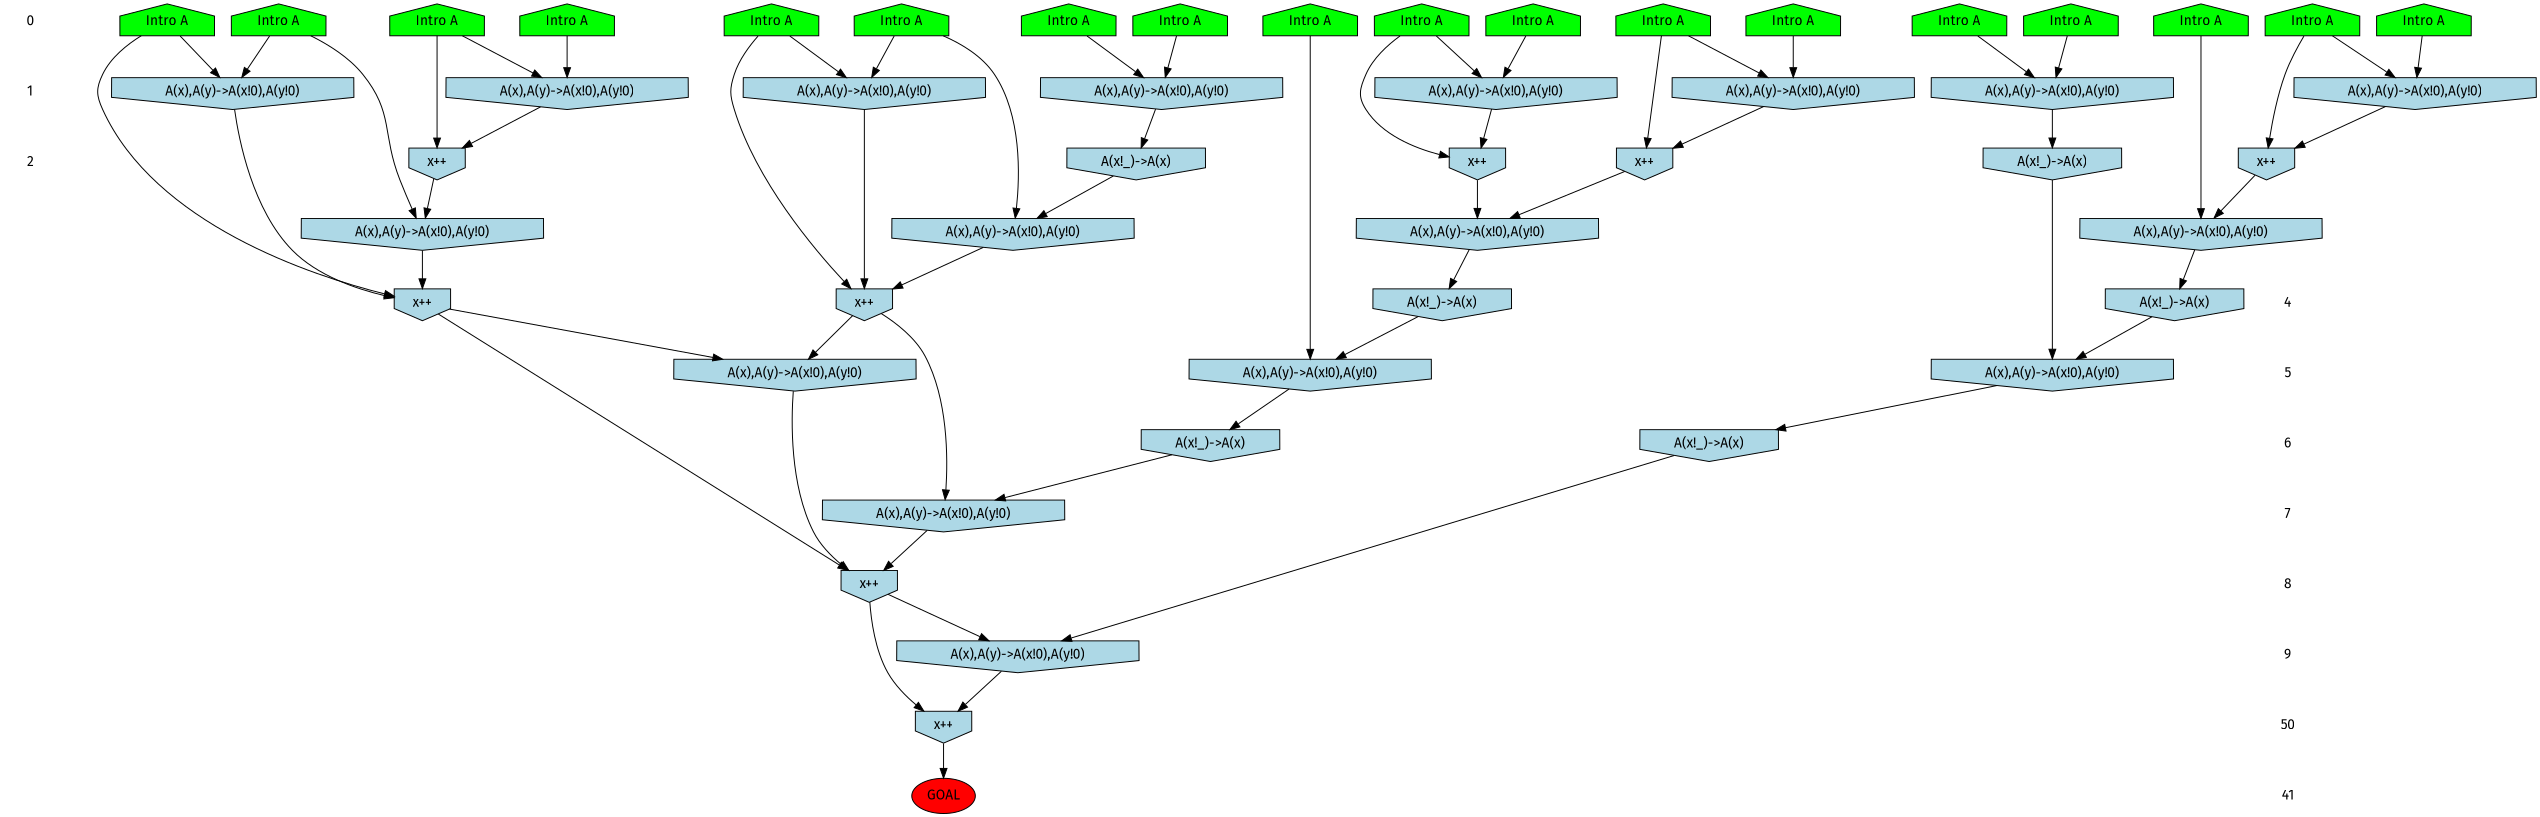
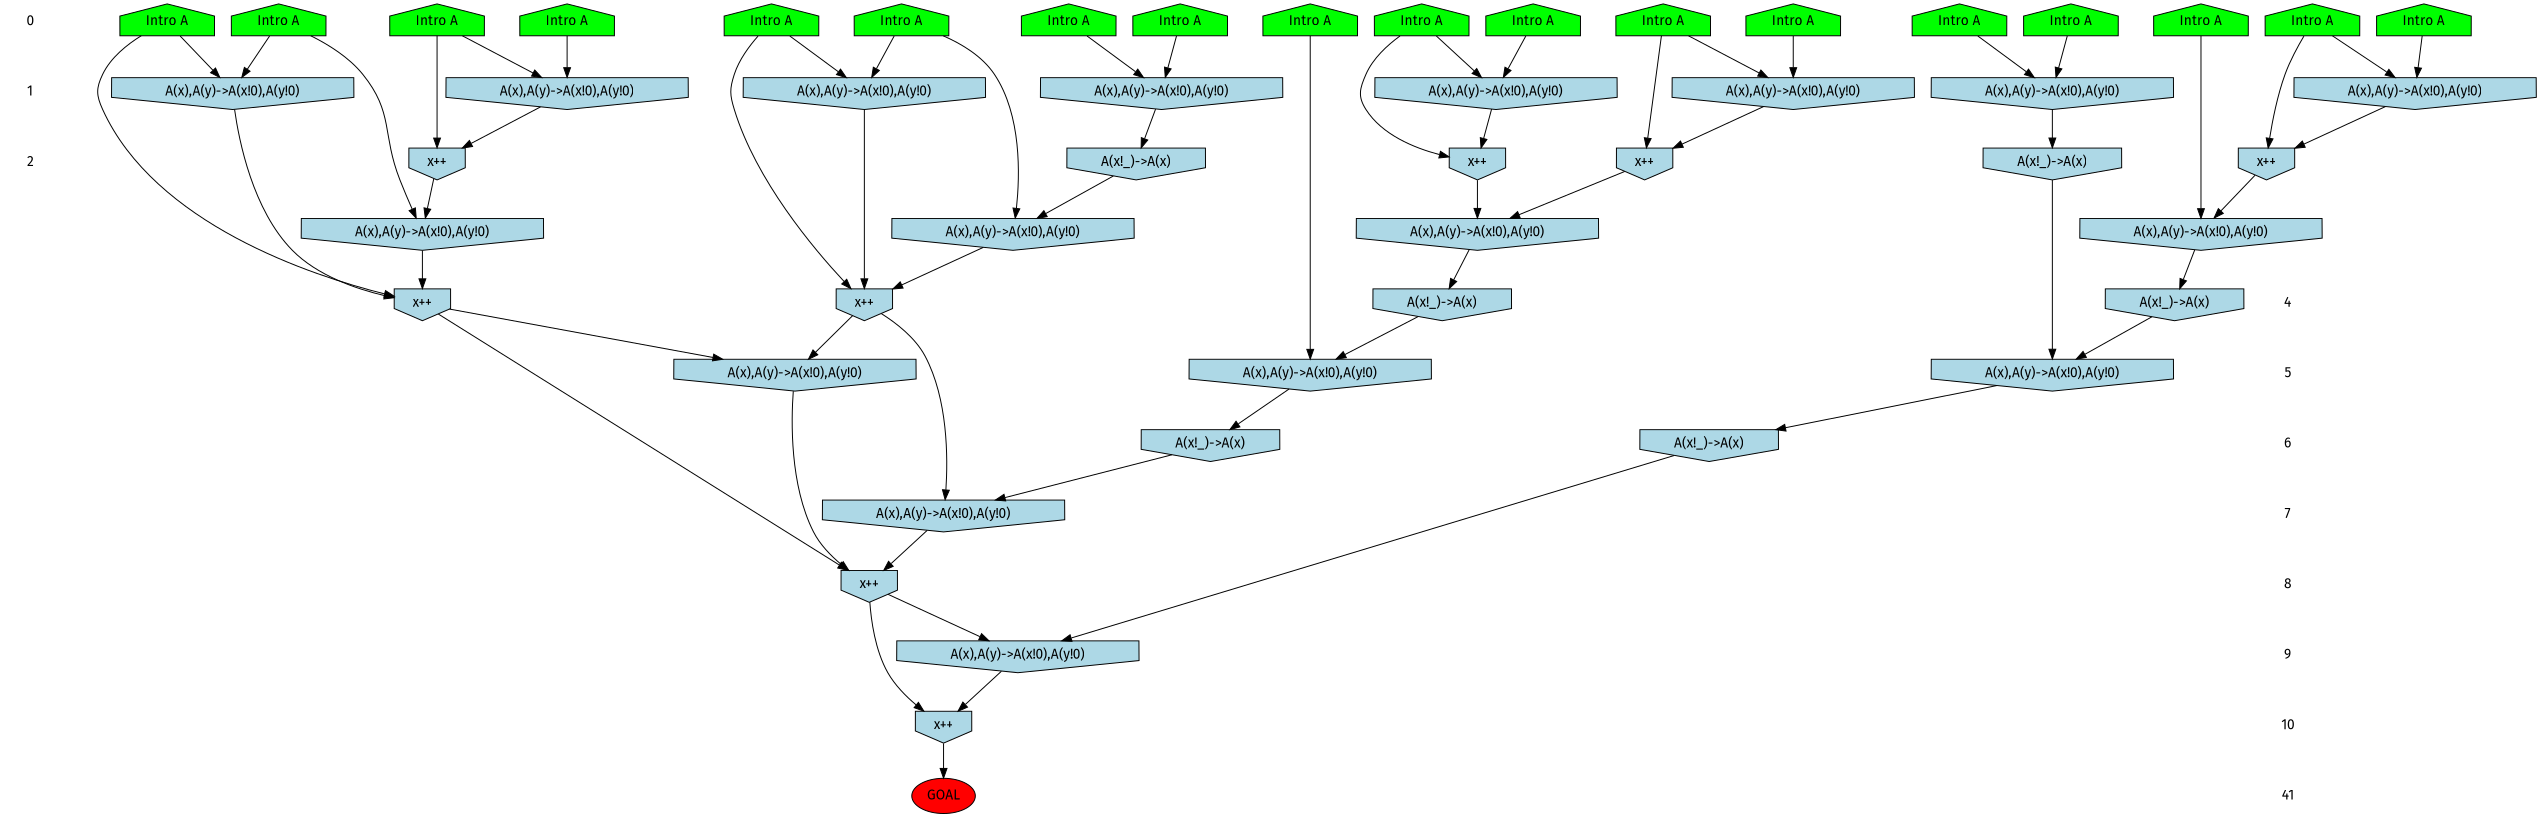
node "50": label "50" -> "10"
